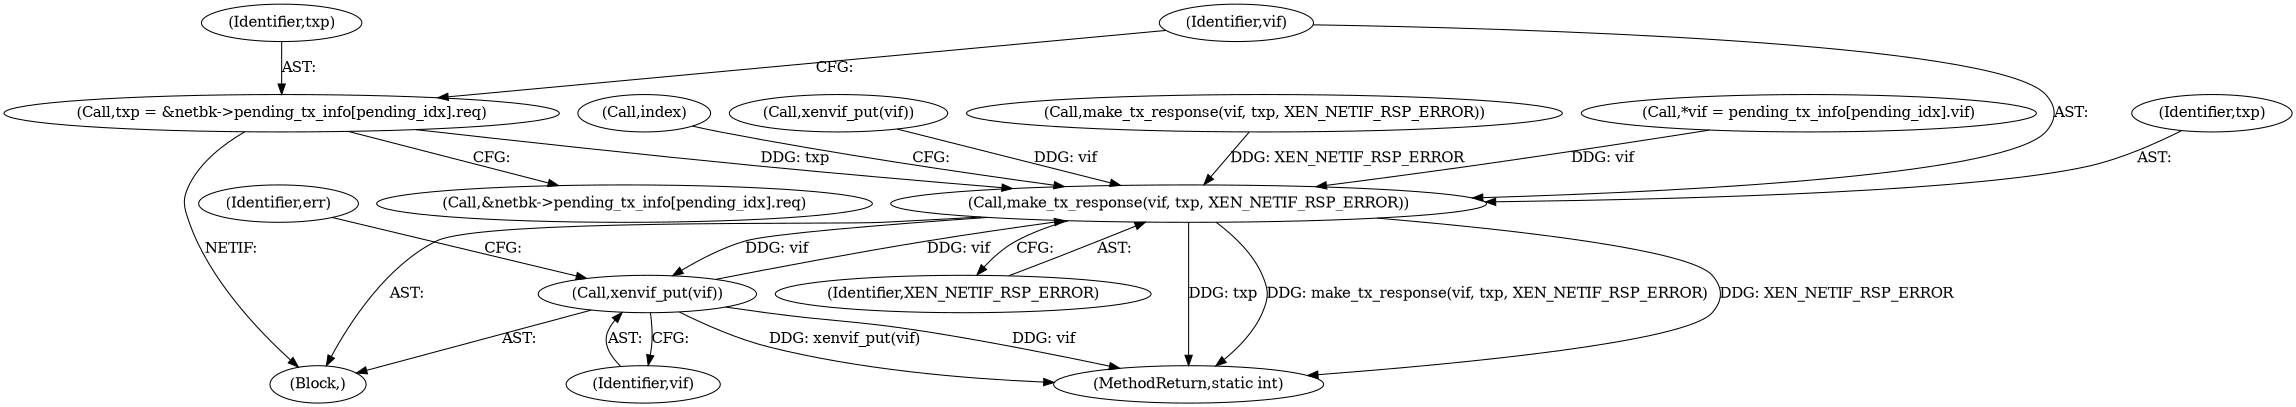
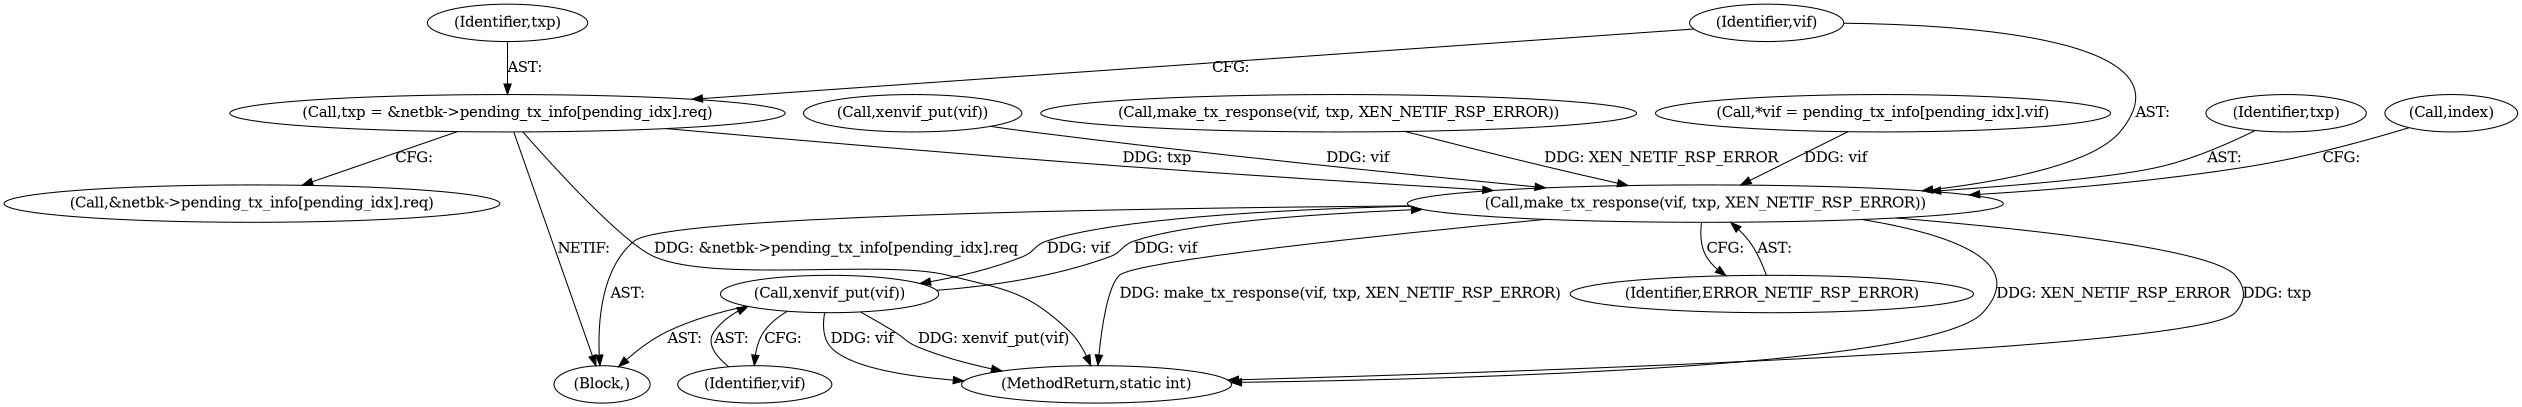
node "(Identifier,err)": removed
edge "(Call,txp = &netbk->pending_tx_info[pending_idx].req)" -> "(MethodReturn,static int)": added, label "DDG: &netbk->pending_tx_info[pending_idx].req"
node "(Identifier,XEN_NETIF_RSP_ERROR)": label "(Identifier,XEN_NETIF_RSP_ERROR)" -> "(Identifier,ERROR_NETIF_RSP_ERROR)"
